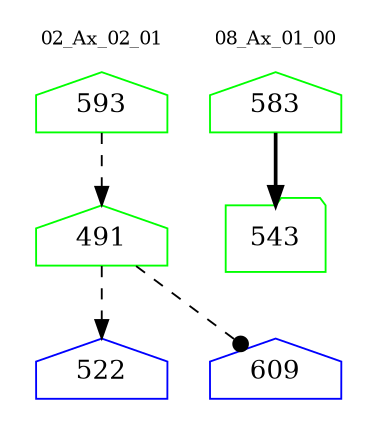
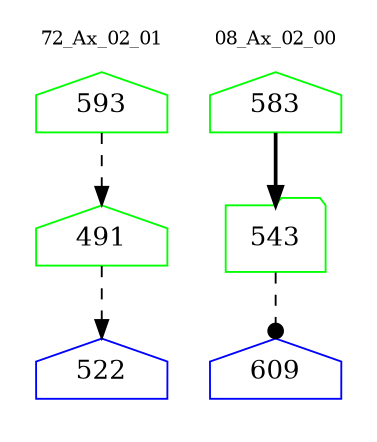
cluster "02_Ax_02_01": label "02_Ax_02_01" -> "72_Ax_02_01"
cluster "08_Ax_01_00": label "08_Ax_01_00" -> "08_Ax_02_00"
edge "491" -> "609": now "543" -> "609"
